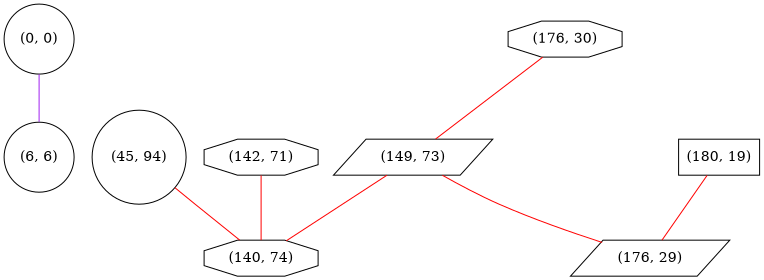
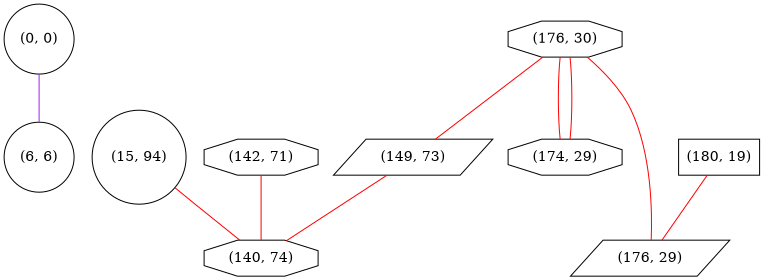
node "(45, 94)": label "(45, 94)" -> "(15, 94)"
node "(174, 29)": added
edge "(149, 73)" -- "(176, 29)": now "(176, 30)" -- "(176, 29)"
